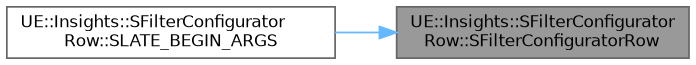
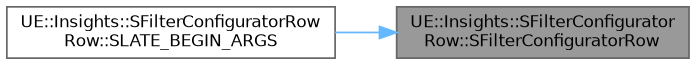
node "UE::Insights::SFilterConfigurator Row::SLATE_BEGIN_ARGS": label "UE::Insights::SFilterConfigurator Row::SLATE_BEGIN_ARGS" -> "UE::Insights::SFilterConfiguratorRow Row::SLATE_BEGIN_ARGS"
